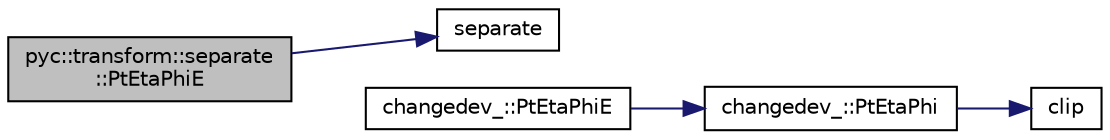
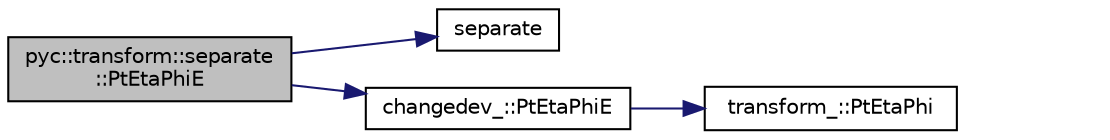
edge "pyc::transform::separate ::PtEtaPhiE" -> "changedev_::PtEtaPhiE": added
node "changedev_::PtEtaPhi": label "changedev_::PtEtaPhi" -> "transform_::PtEtaPhi"
node "clip": removed
